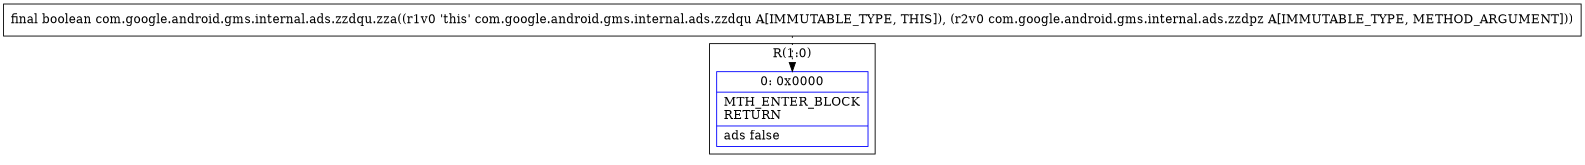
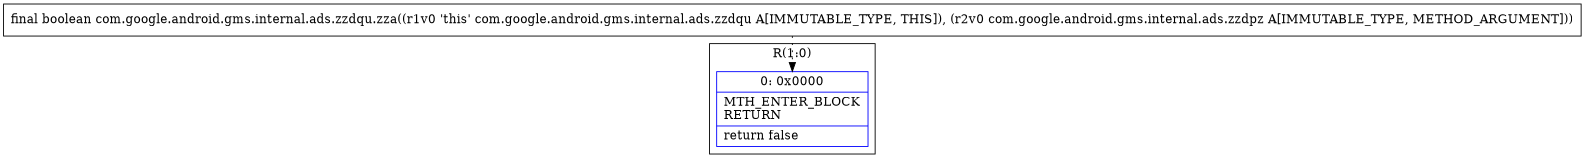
node "0: 0x0000": text "ads false" -> "return false"
